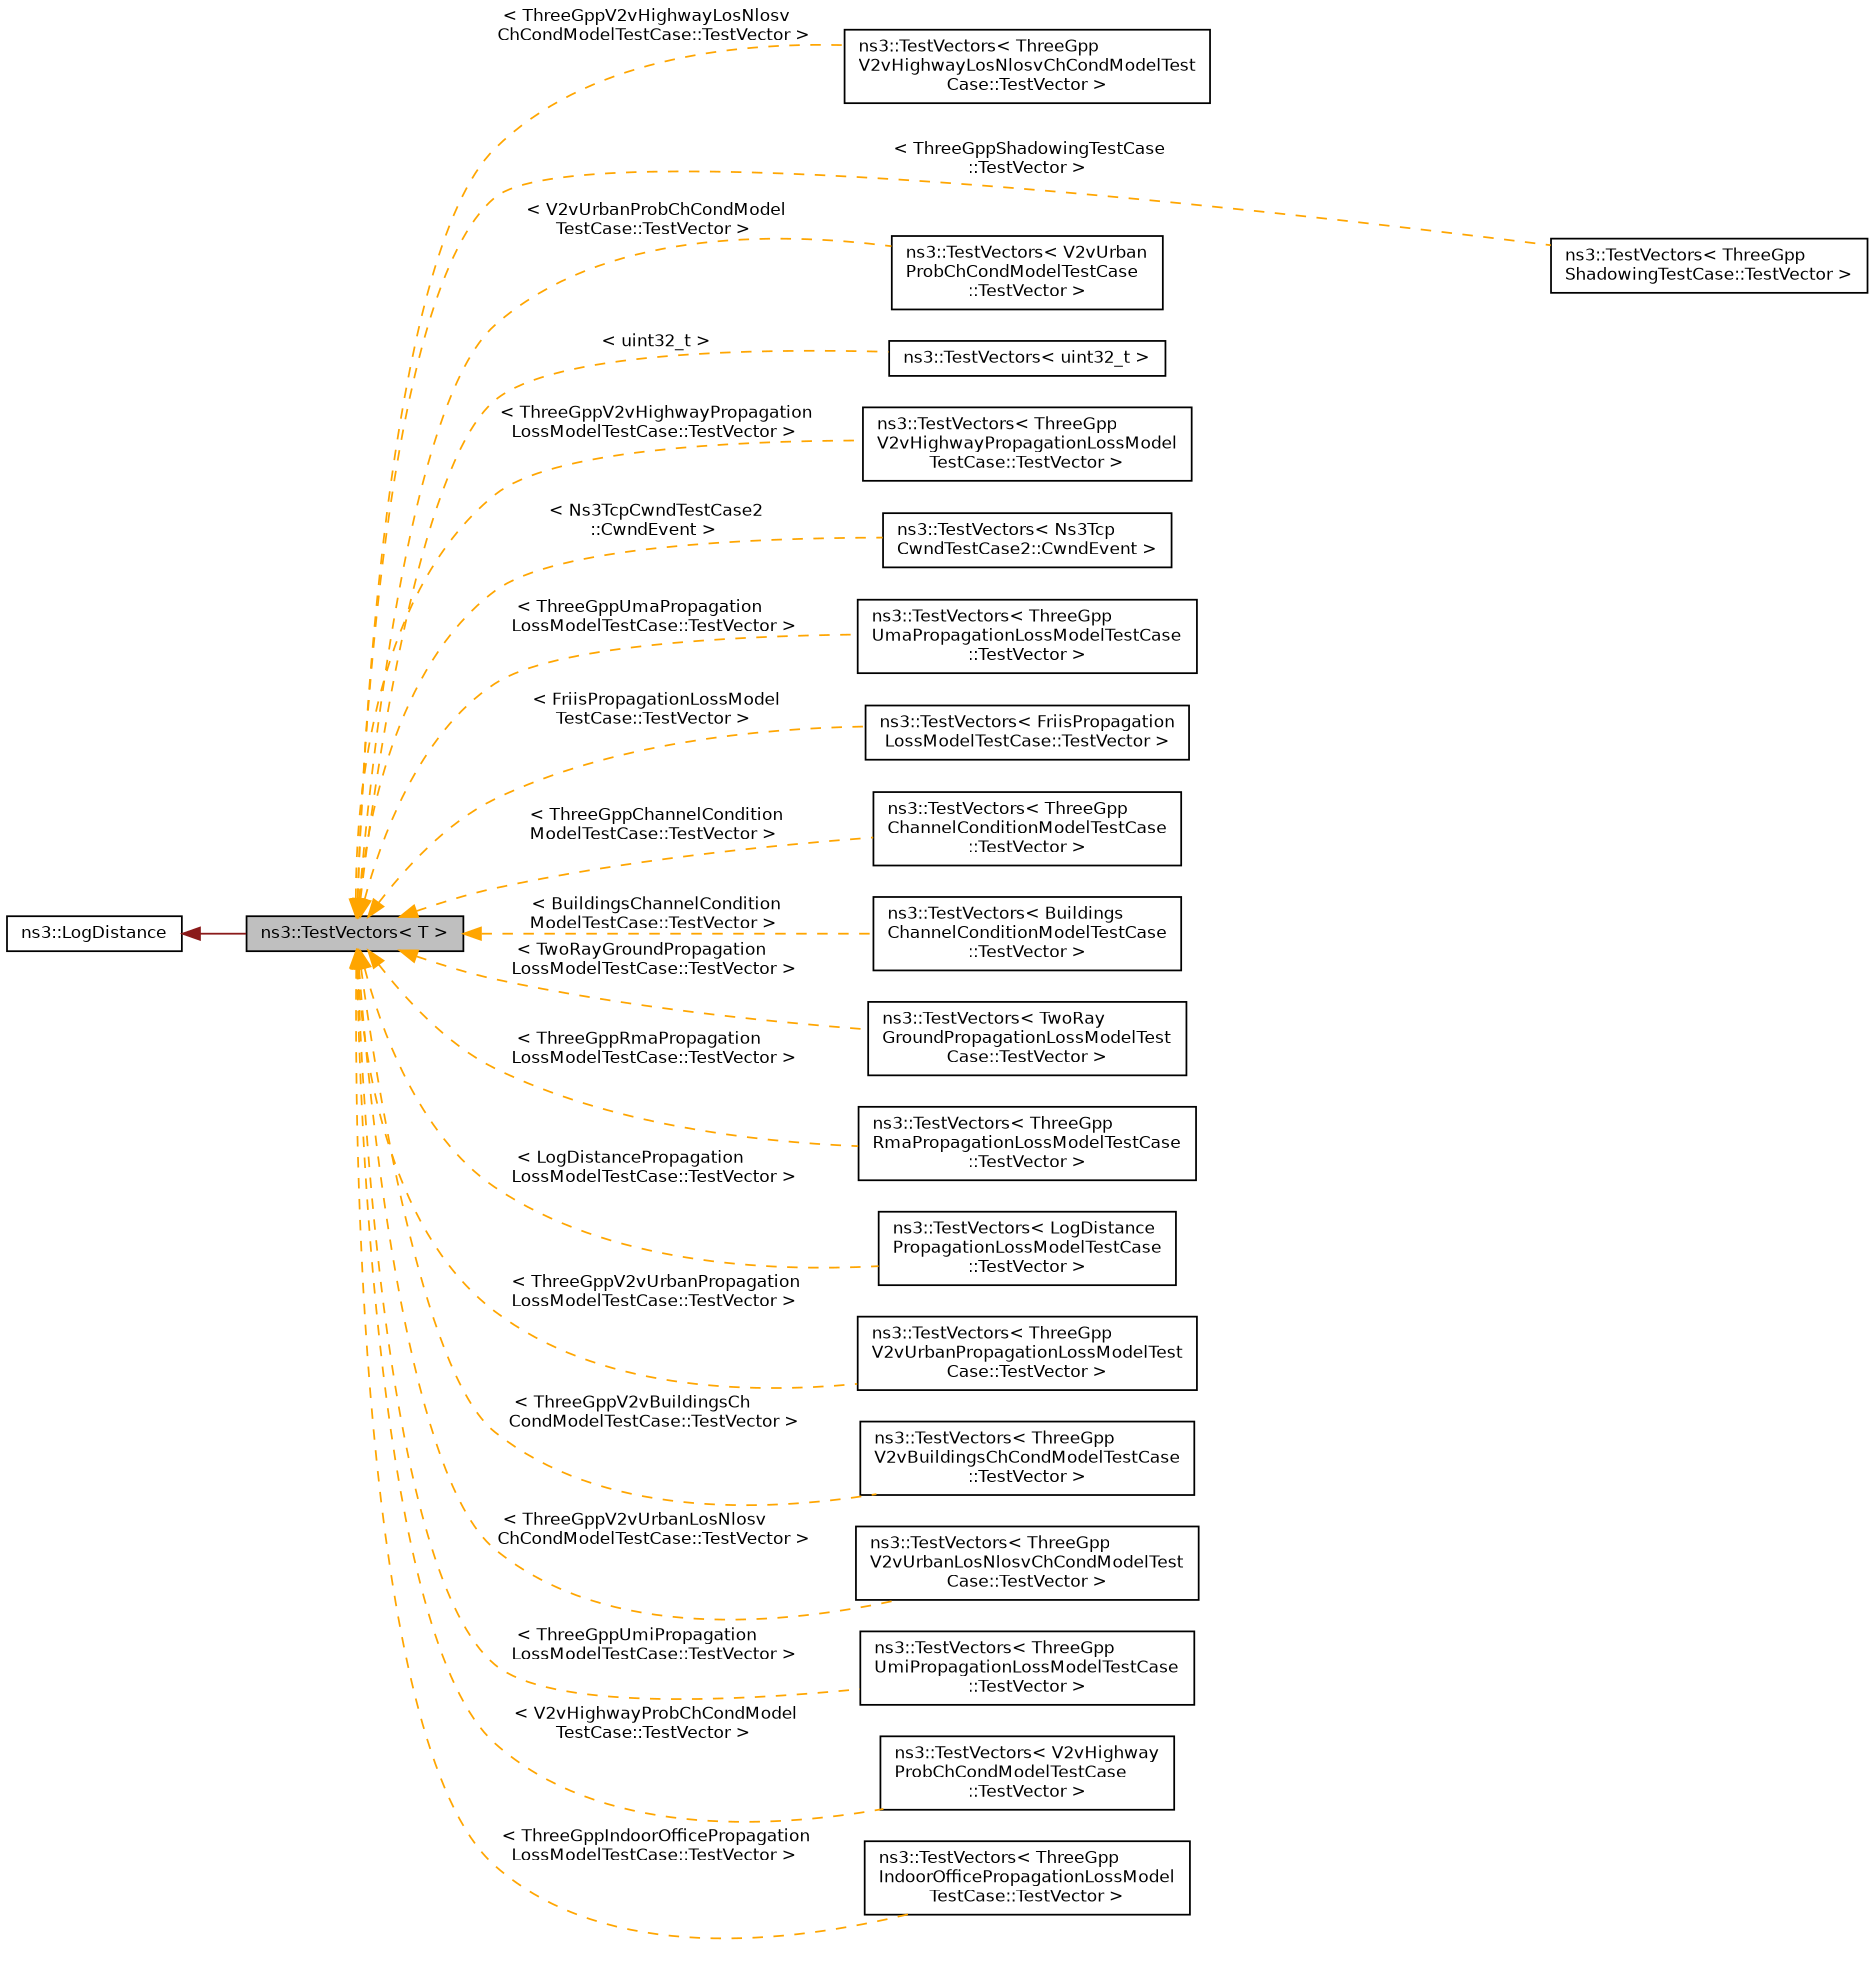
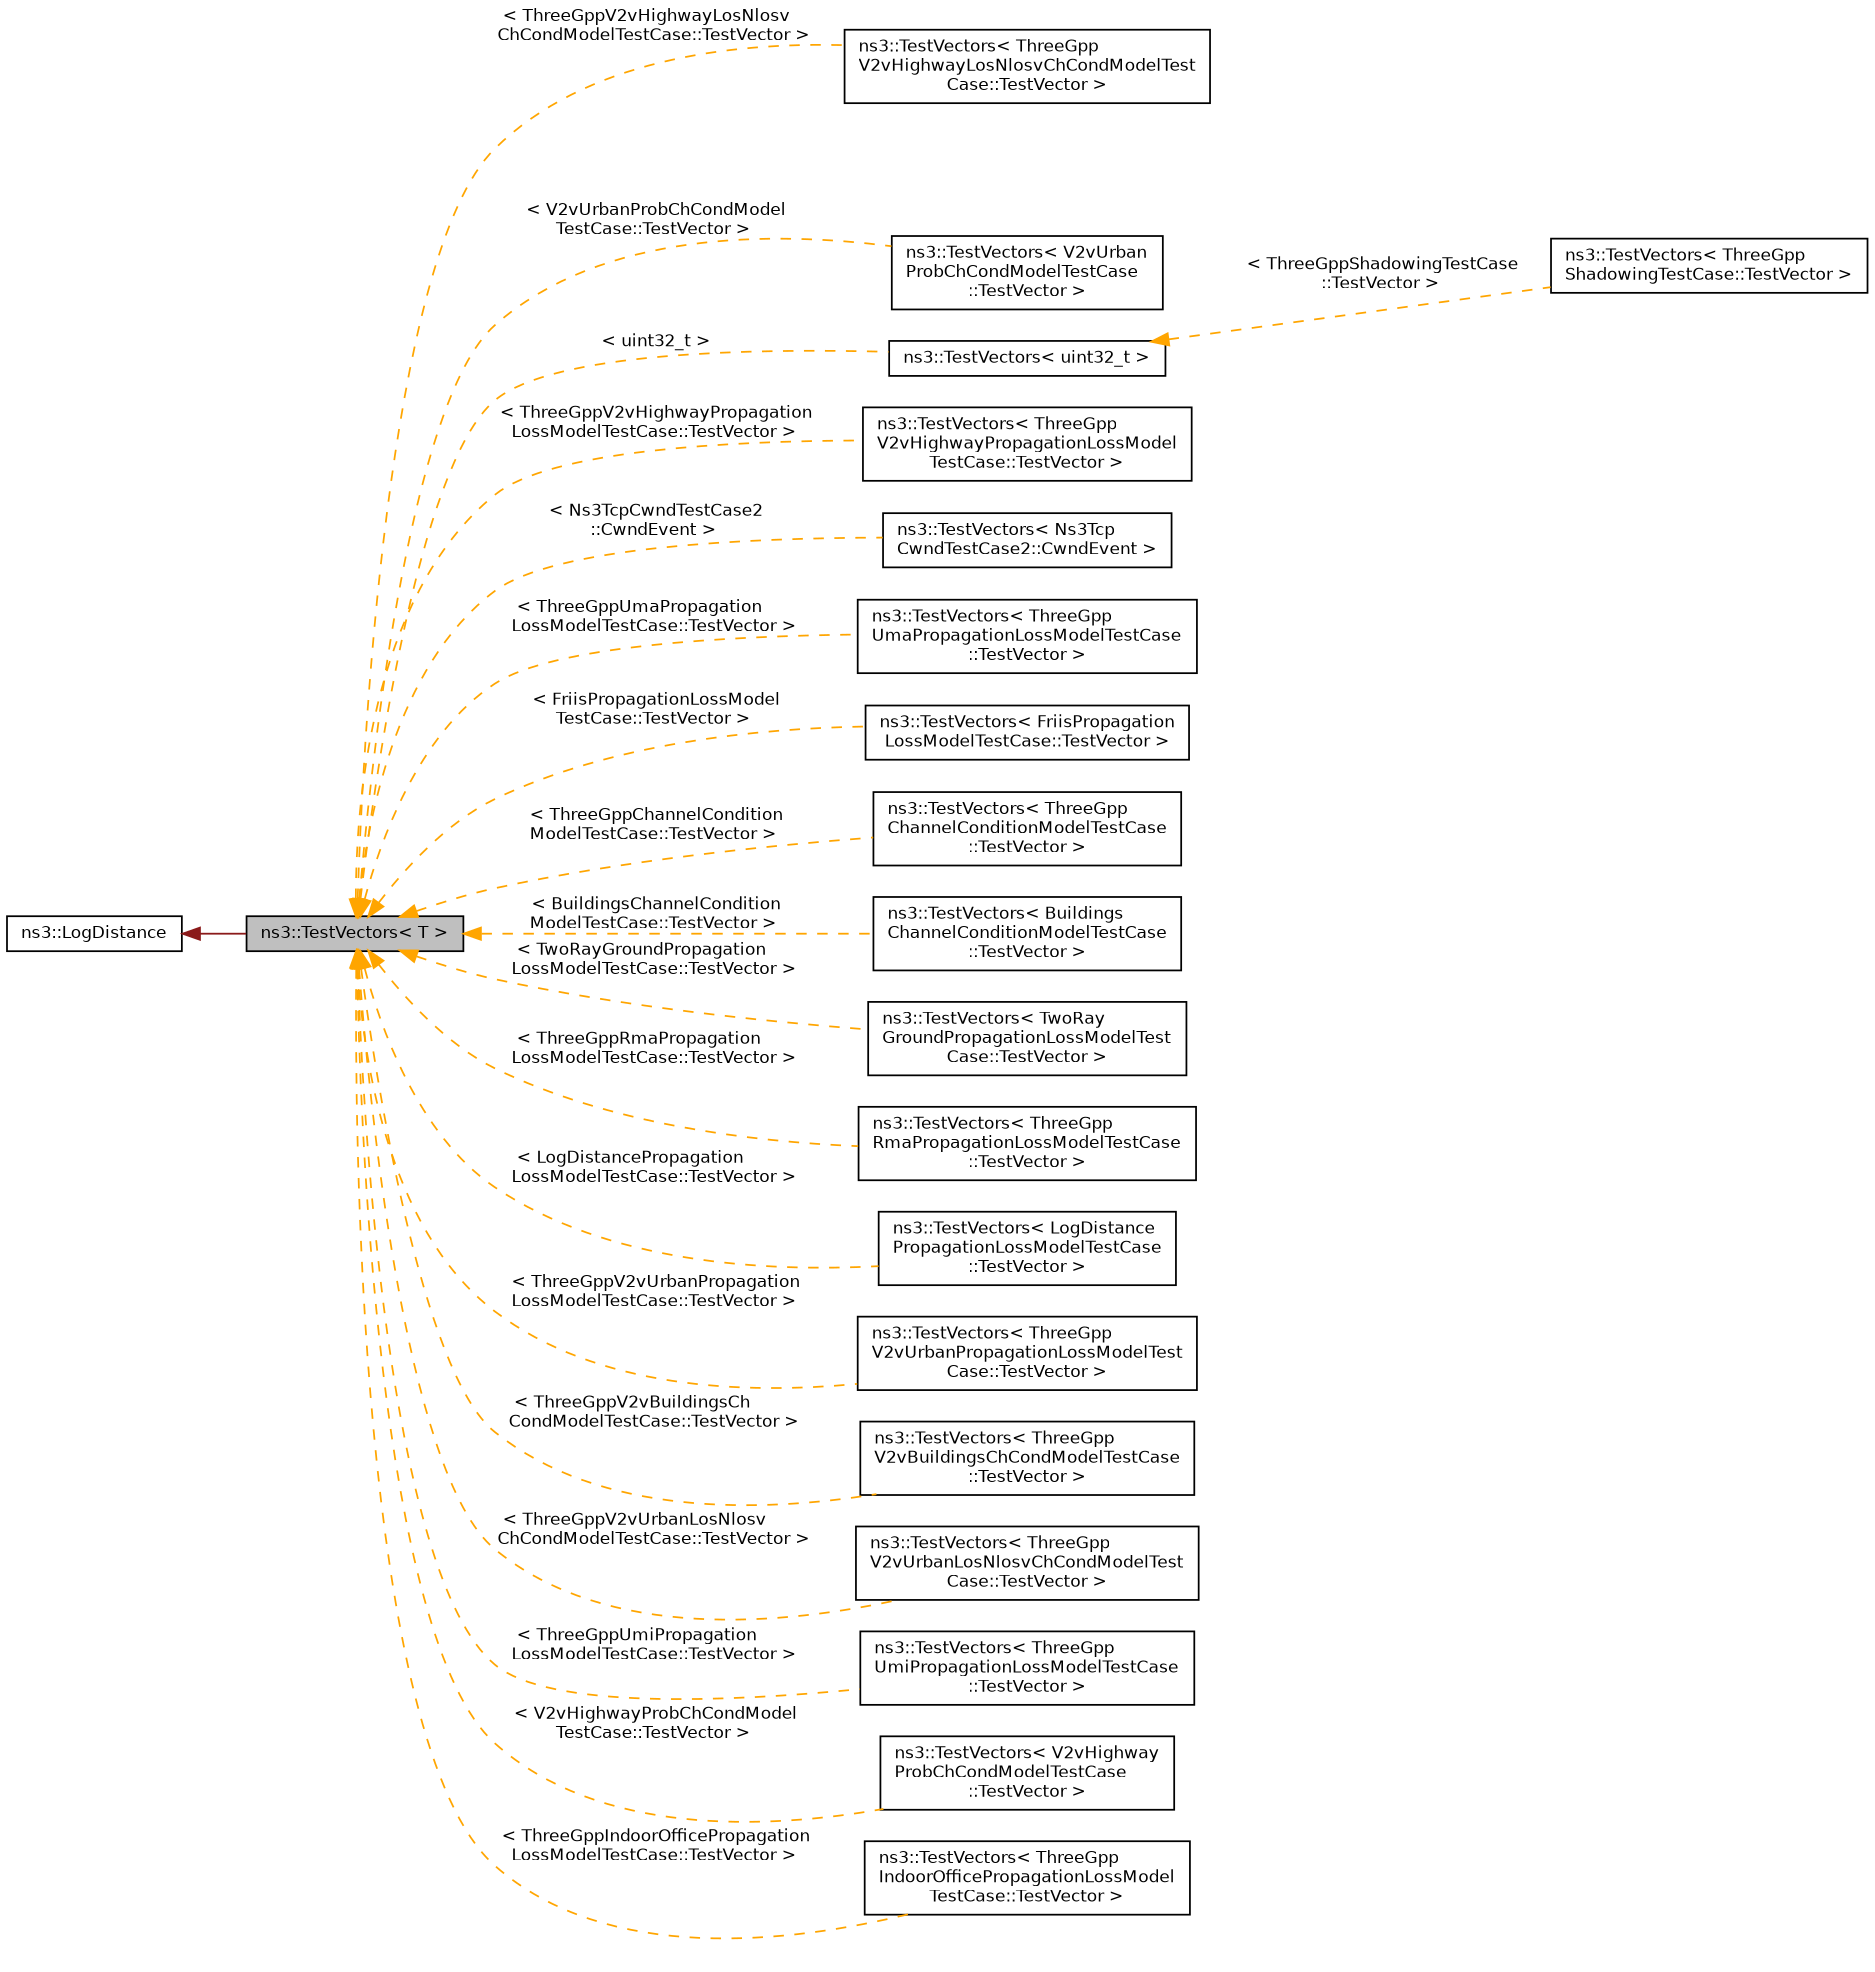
edge "ns3::TestVectors< ThreeGpp ShadowingTestCase::TestVector >" -> "ns3::TestVectors< T >": now "ns3::TestVectors< ThreeGpp ShadowingTestCase::TestVector >" -> "ns3::TestVectors< uint32_t >"
